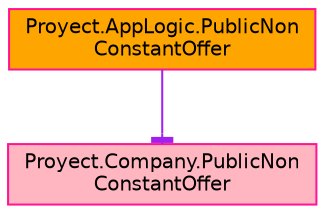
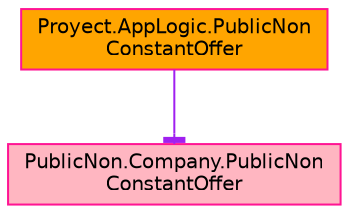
node "Proyect.Company.PublicNon ConstantOffer": label "Proyect.Company.PublicNon ConstantOffer" -> "PublicNon.Company.PublicNon ConstantOffer"
